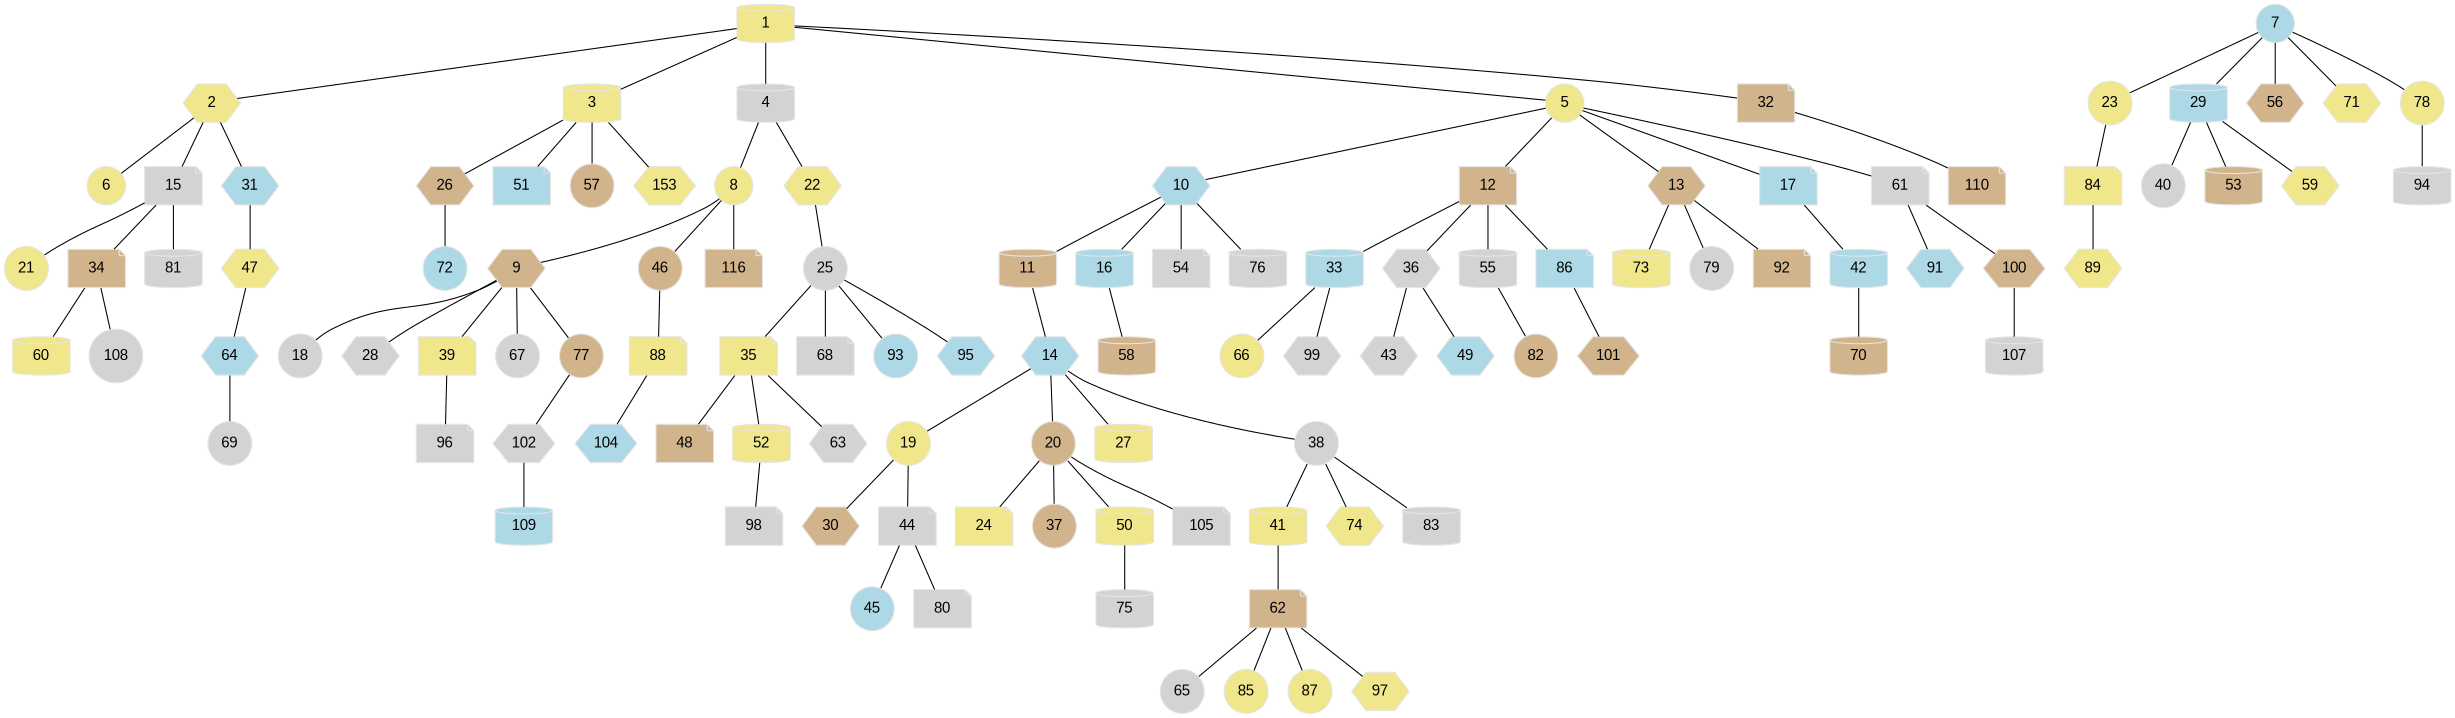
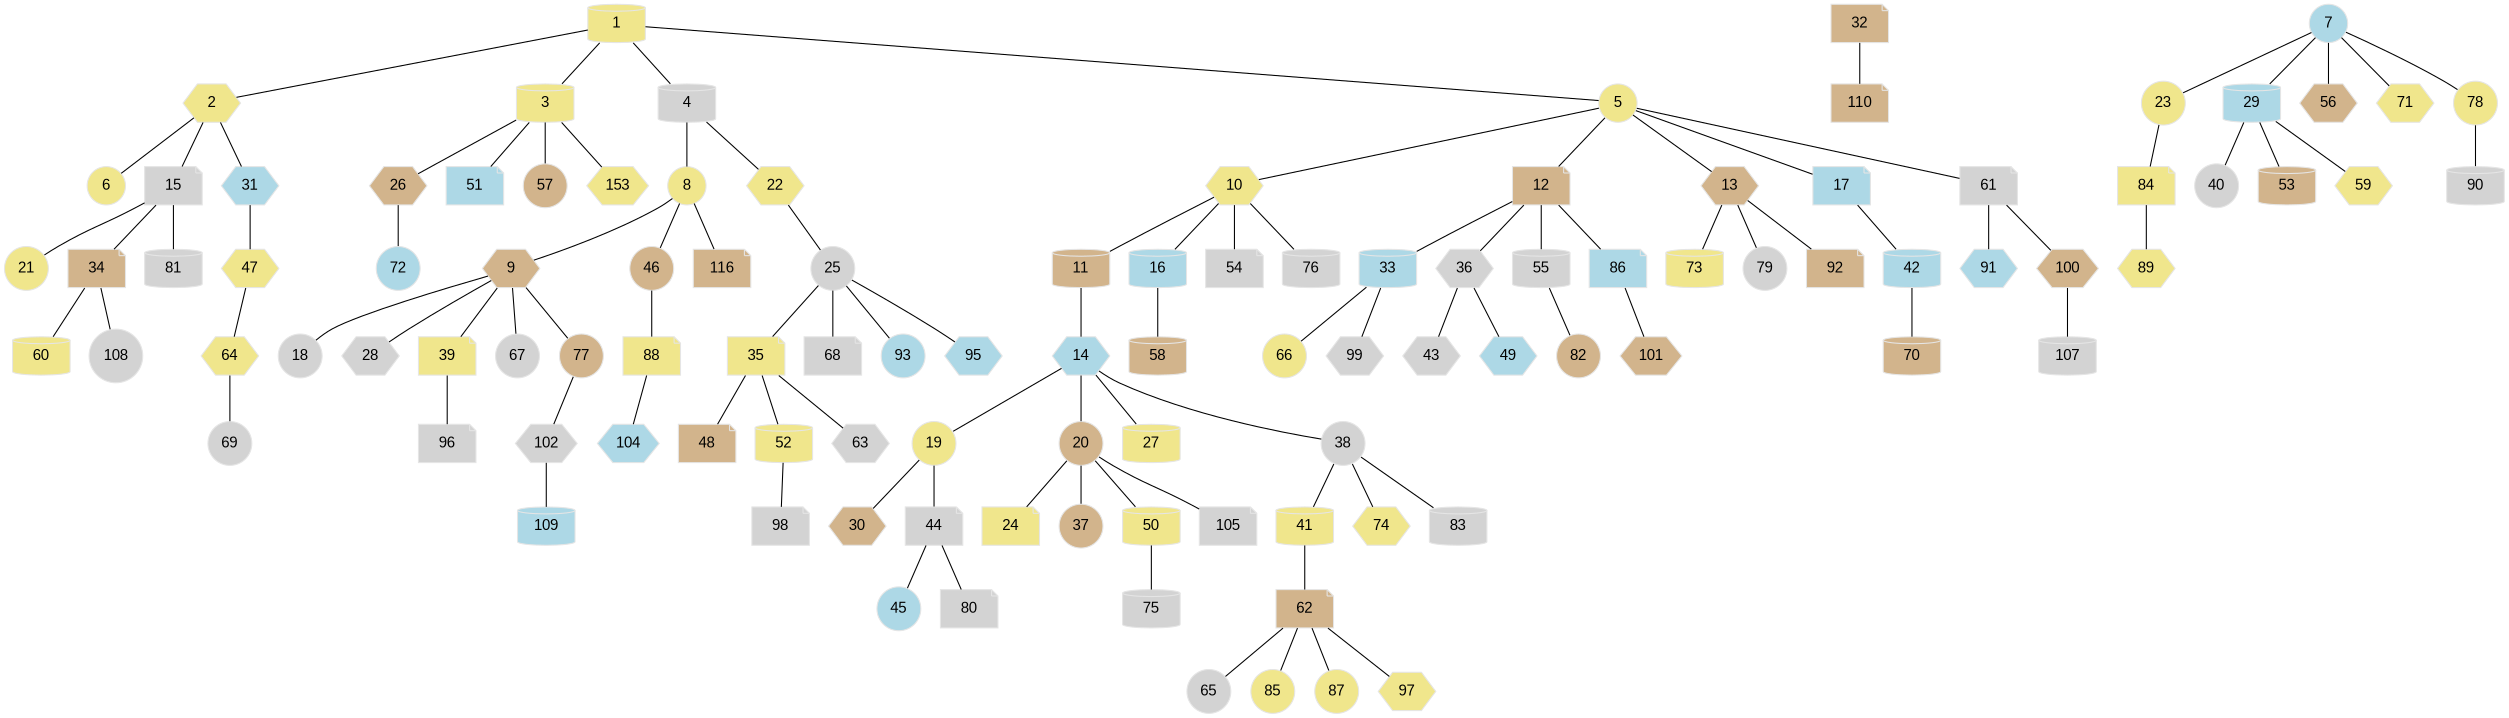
edge "1" -- "32": removed
node "10": fillcolor lightblue -> khaki
node "94": label "94" -> "90"
node "64": fillcolor lightblue -> khaki
